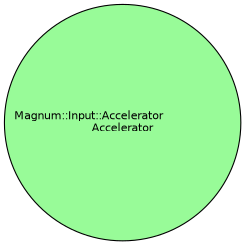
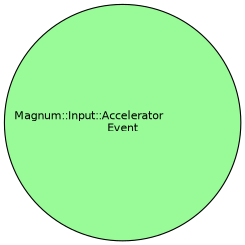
node "Magnum::Input::Accelerator Accelerator": label "Magnum::Input::Accelerator Accelerator" -> "Magnum::Input::Accelerator Event"
